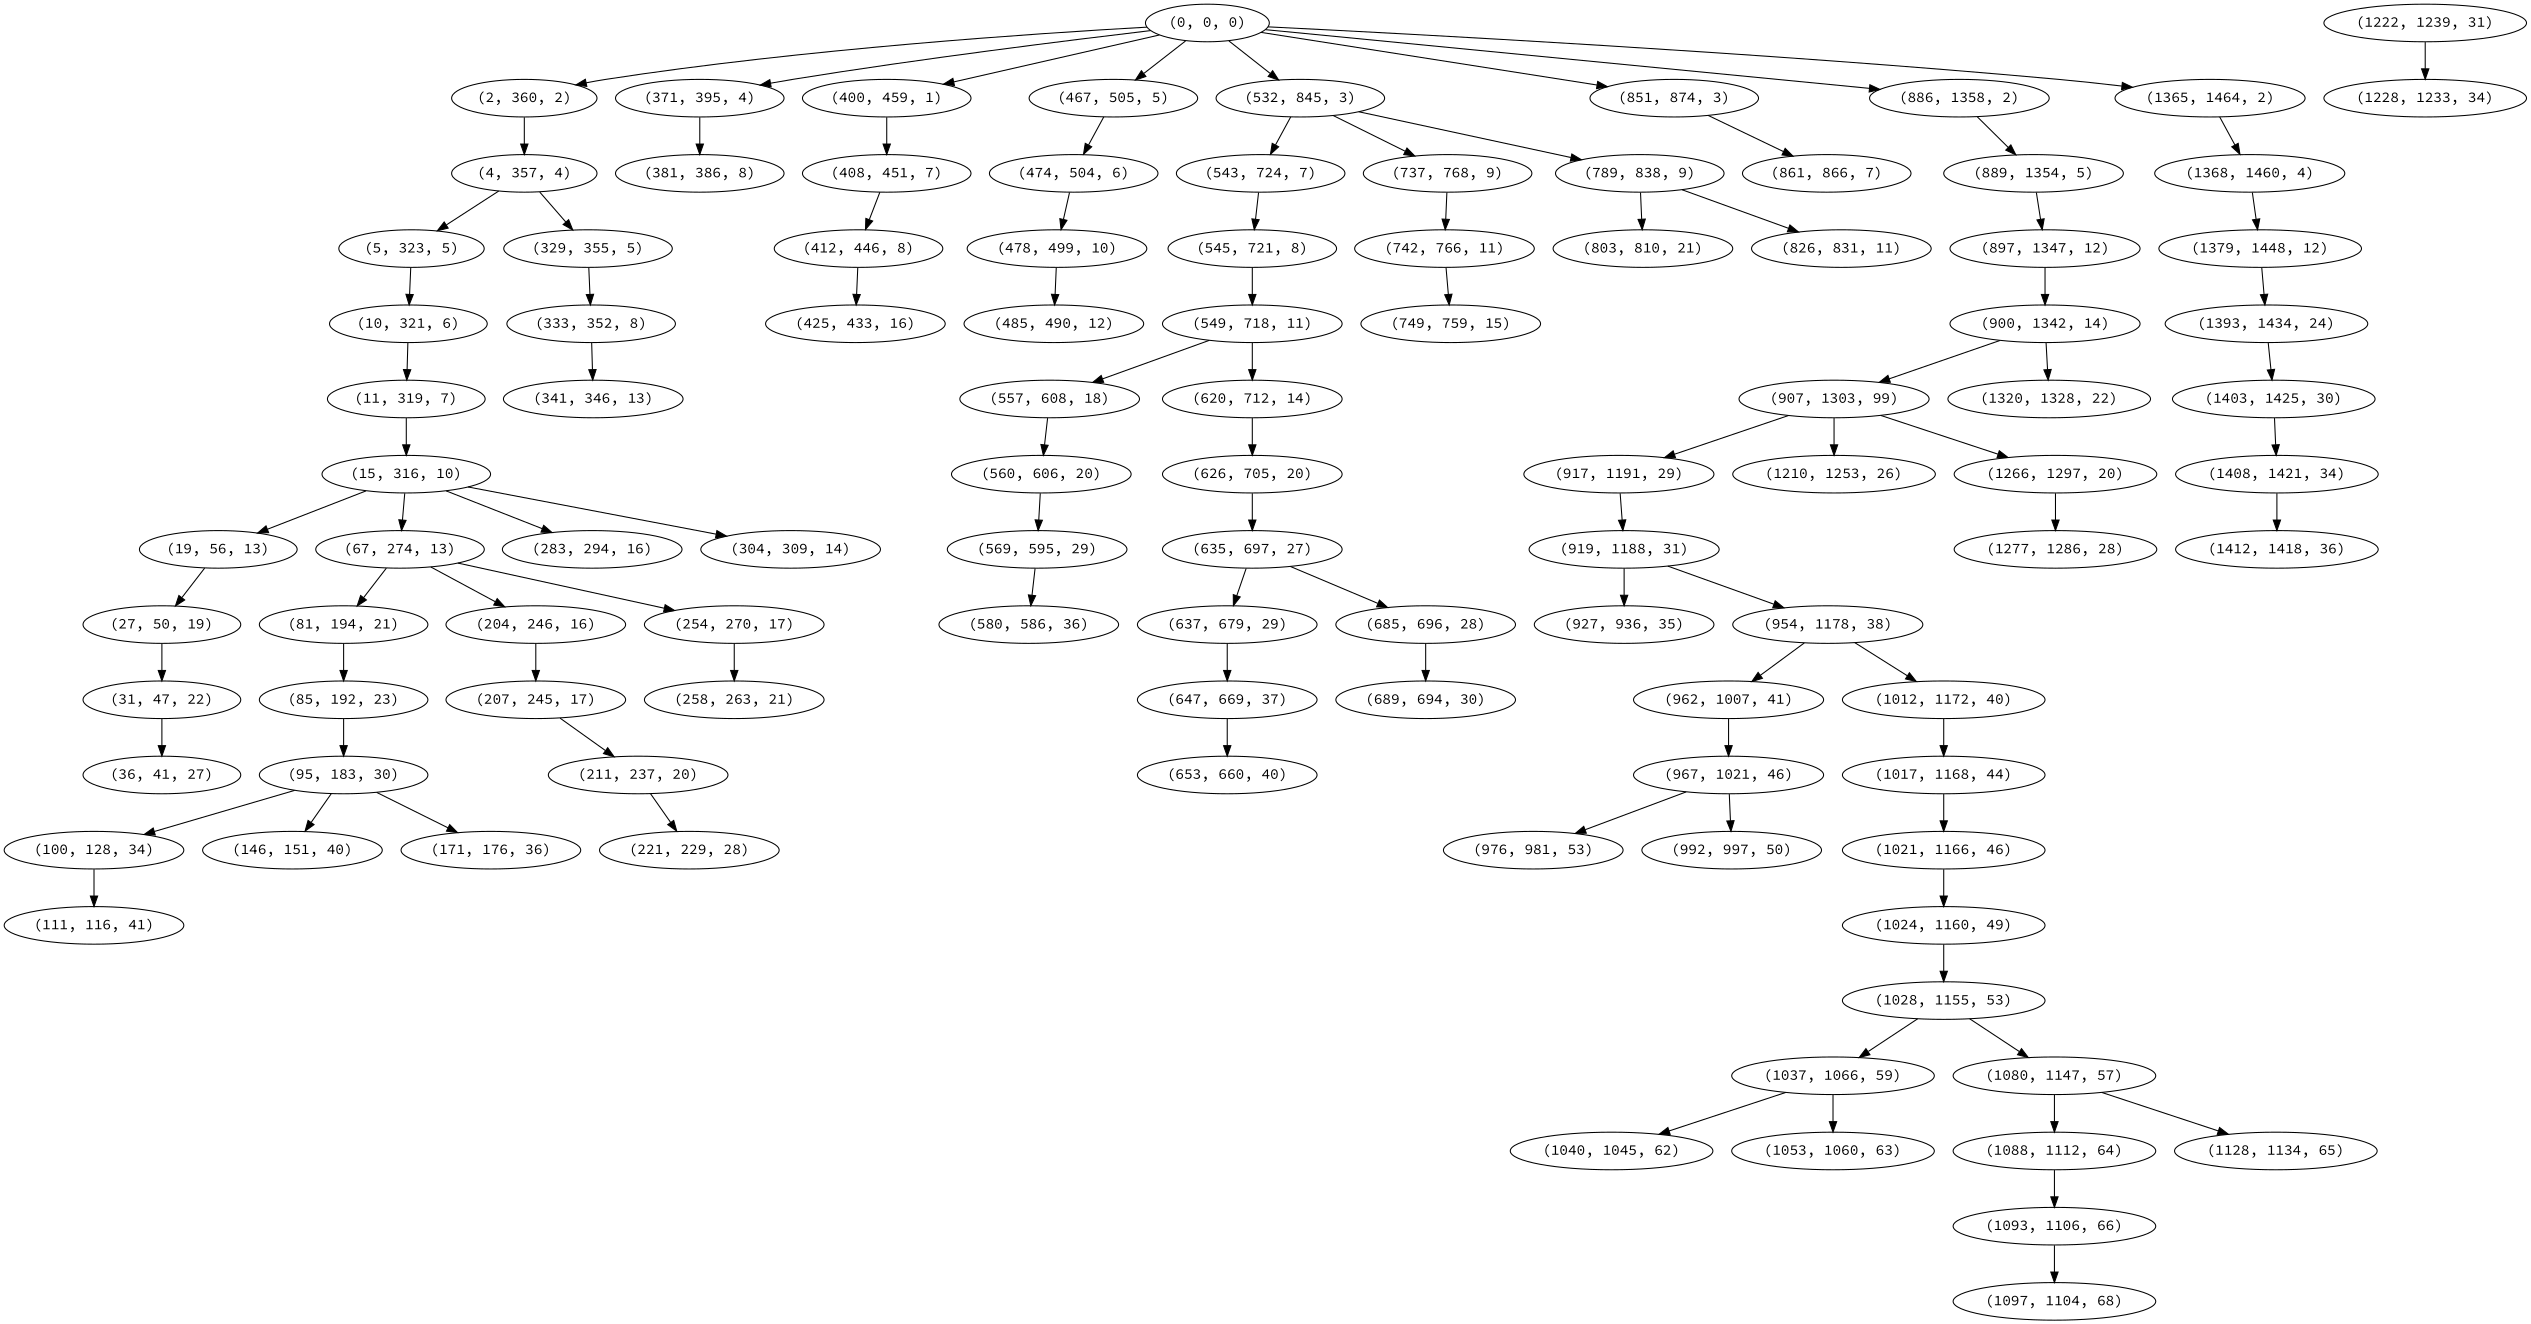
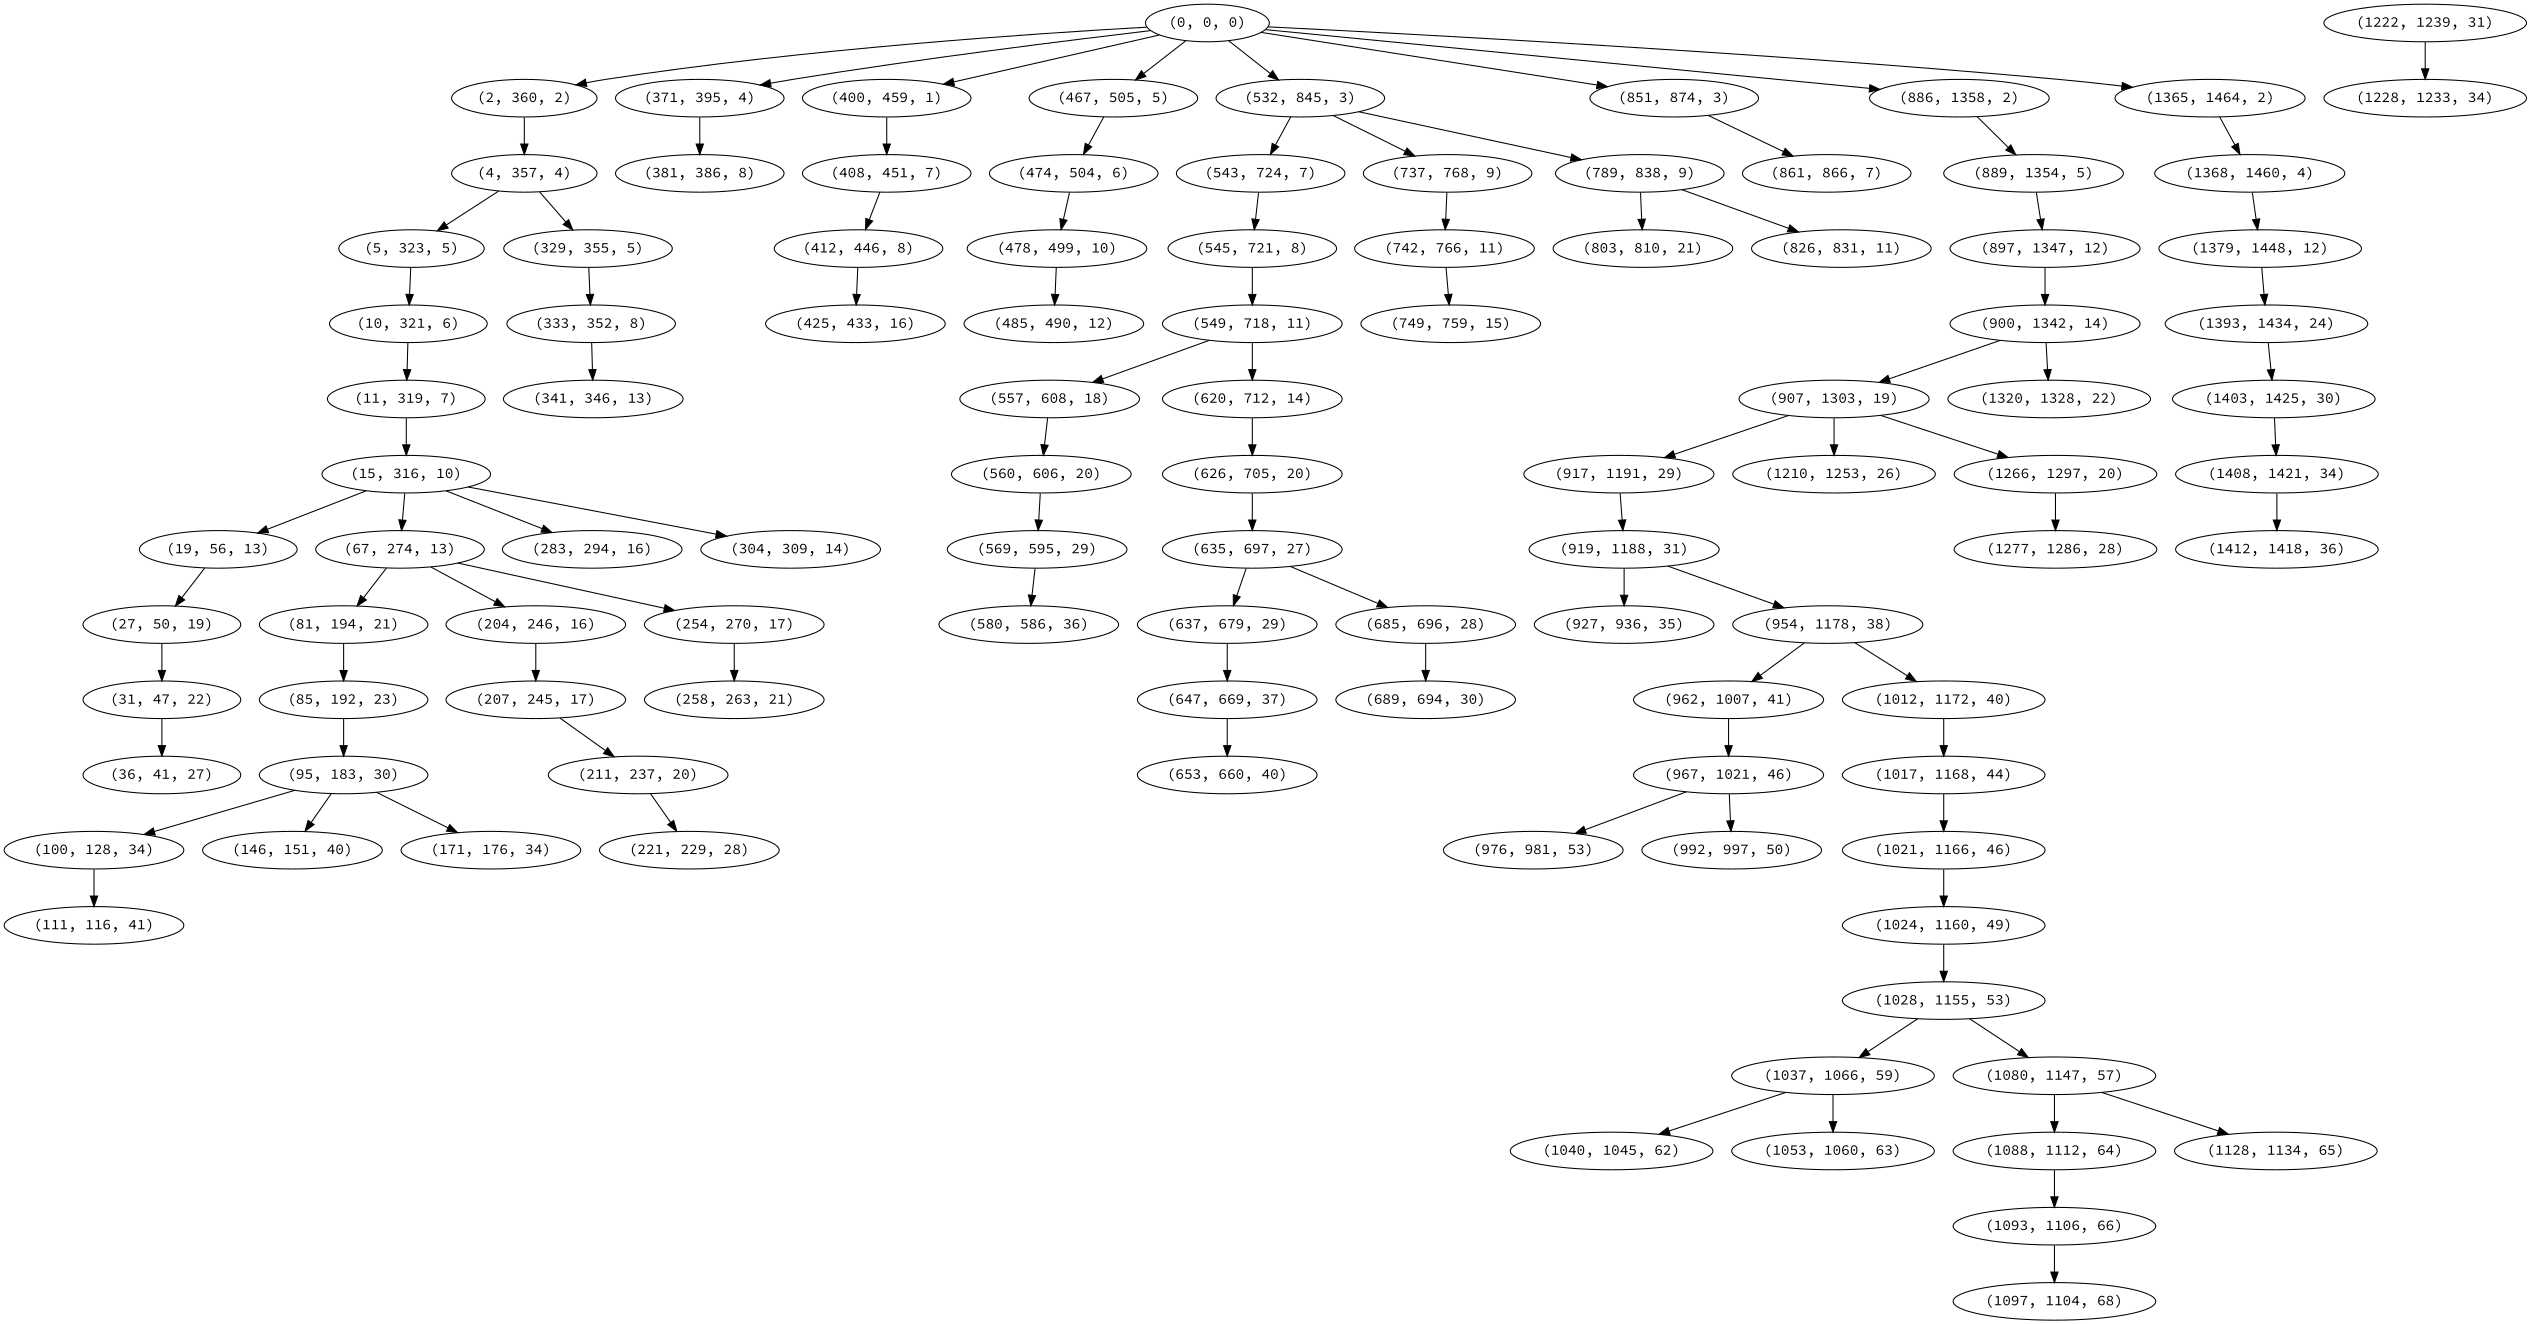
node "(907, 1303, 99)": label "(907, 1303, 99)" -> "(907, 1303, 19)"
node "(171, 176, 36)": label "(171, 176, 36)" -> "(171, 176, 34)"
